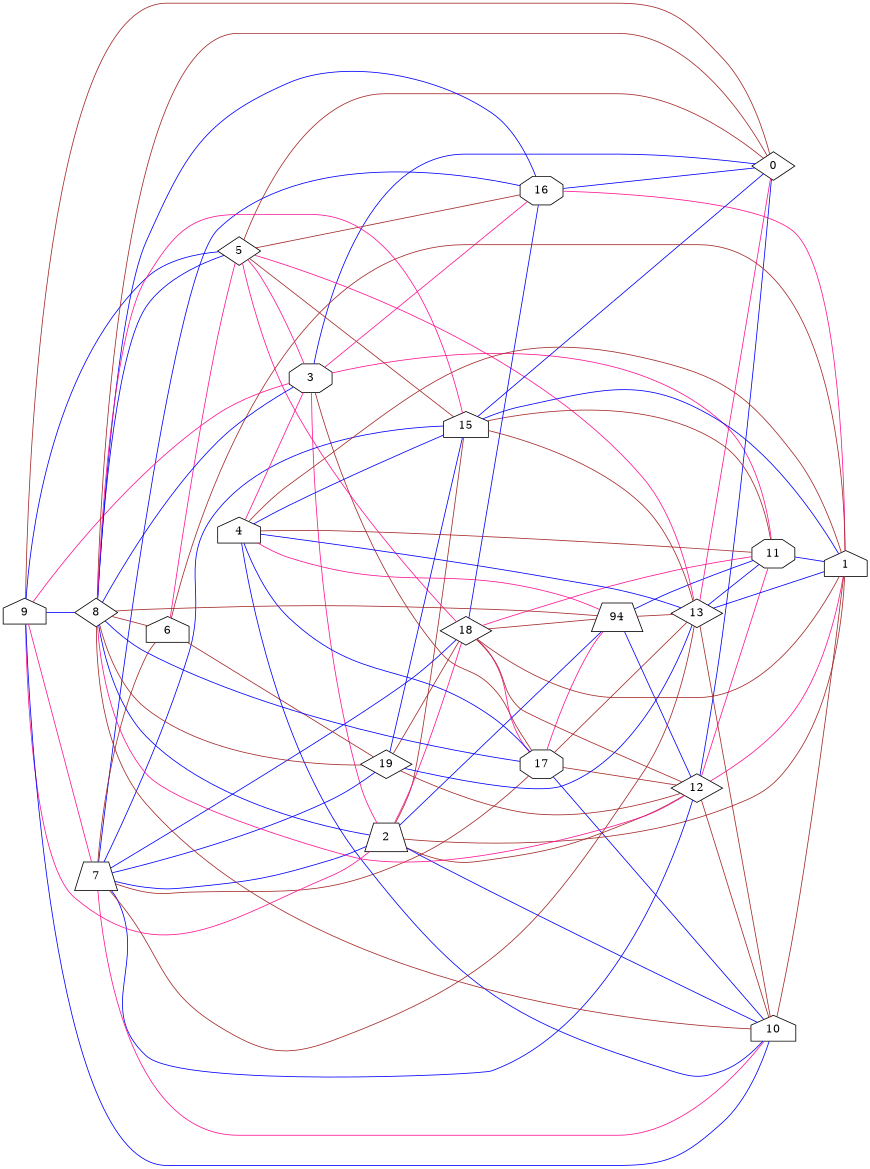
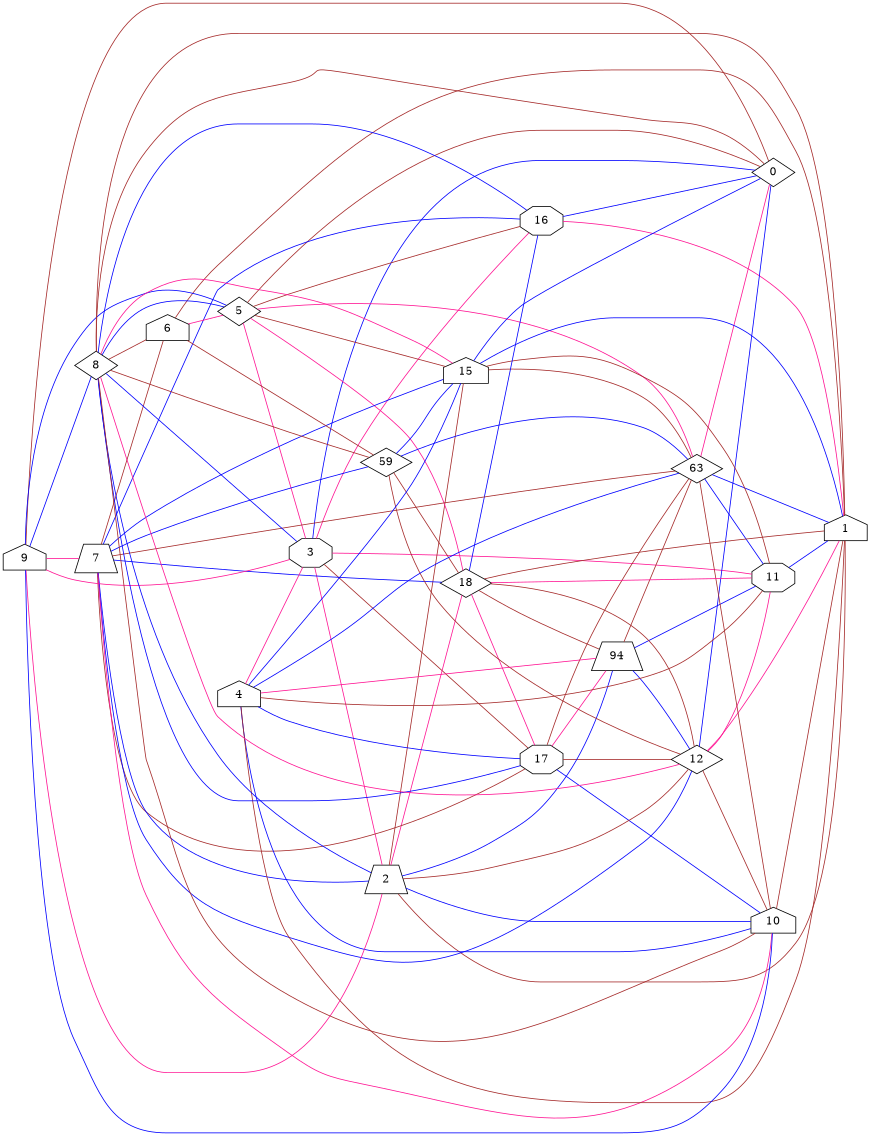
edge "8" -- "94": now "8" -- "1"
node "13": label "13" -> "63"
node "19": label "19" -> "59"
